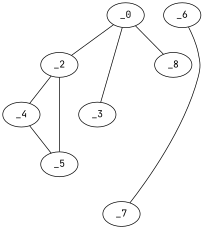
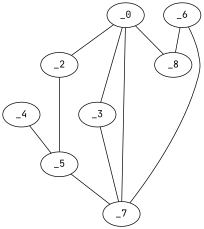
edge "_6" -- "_8": added
edge "_2" -- "_4": removed
edge "_0" -- "_7": added
edge "_3" -- "_7": added
edge "_5" -- "_7": added
